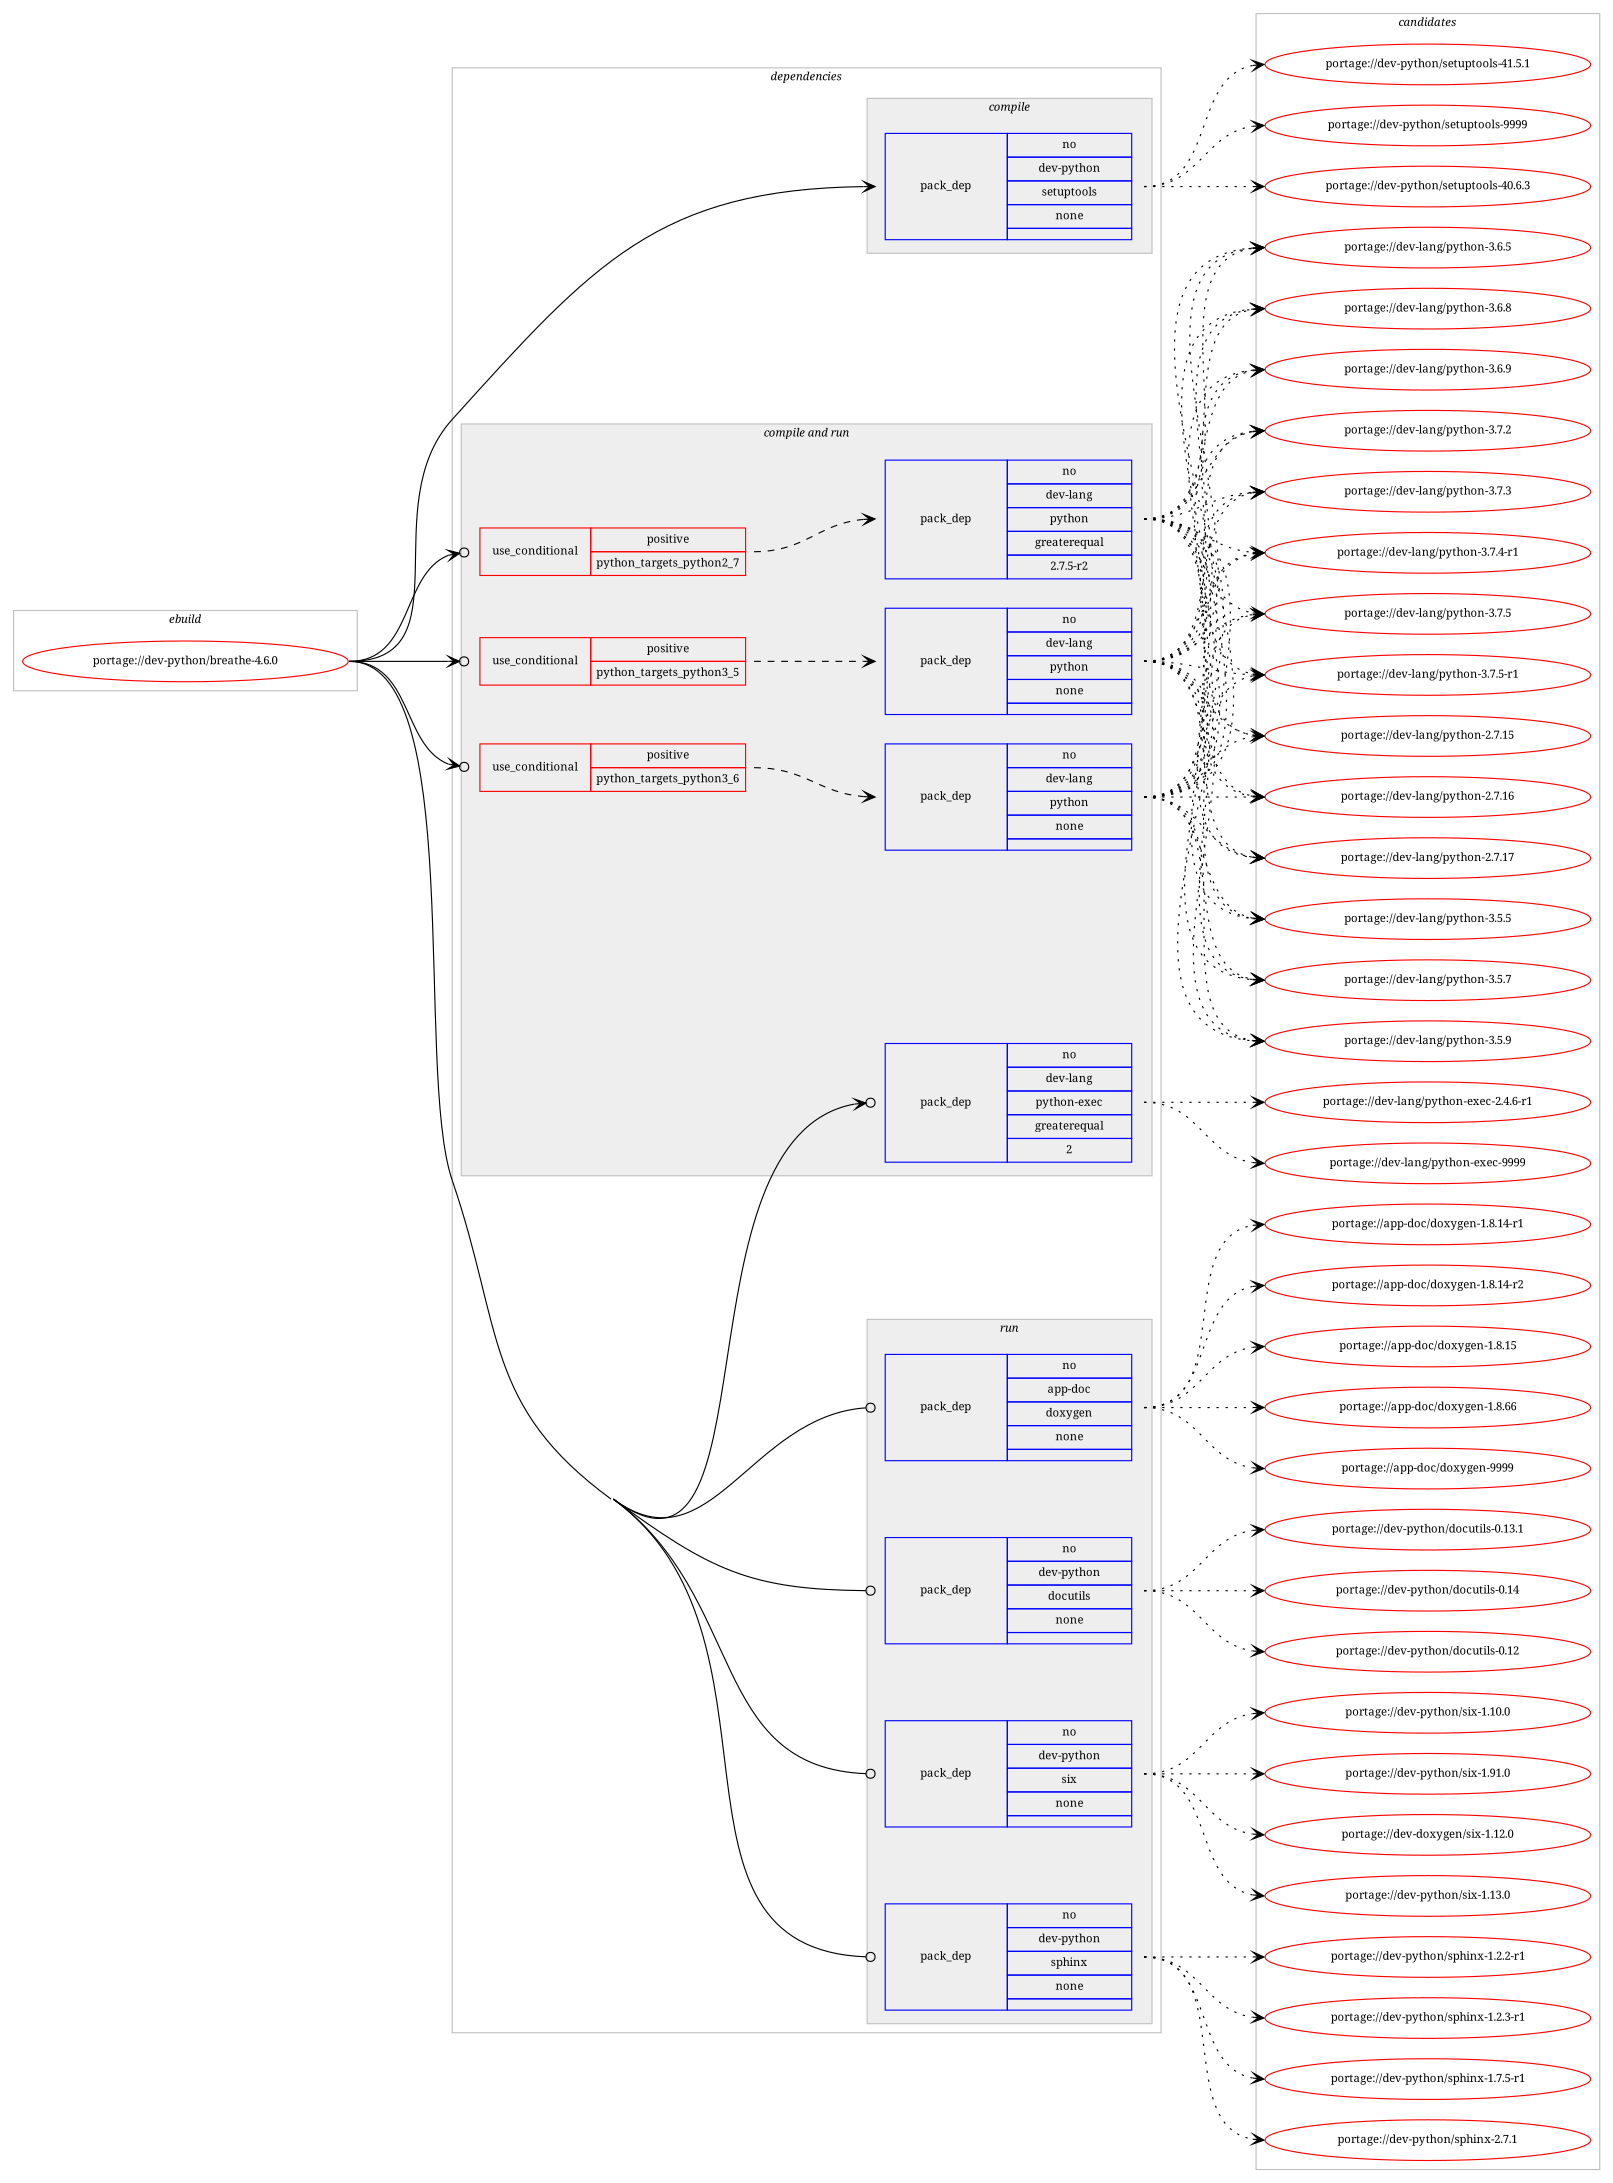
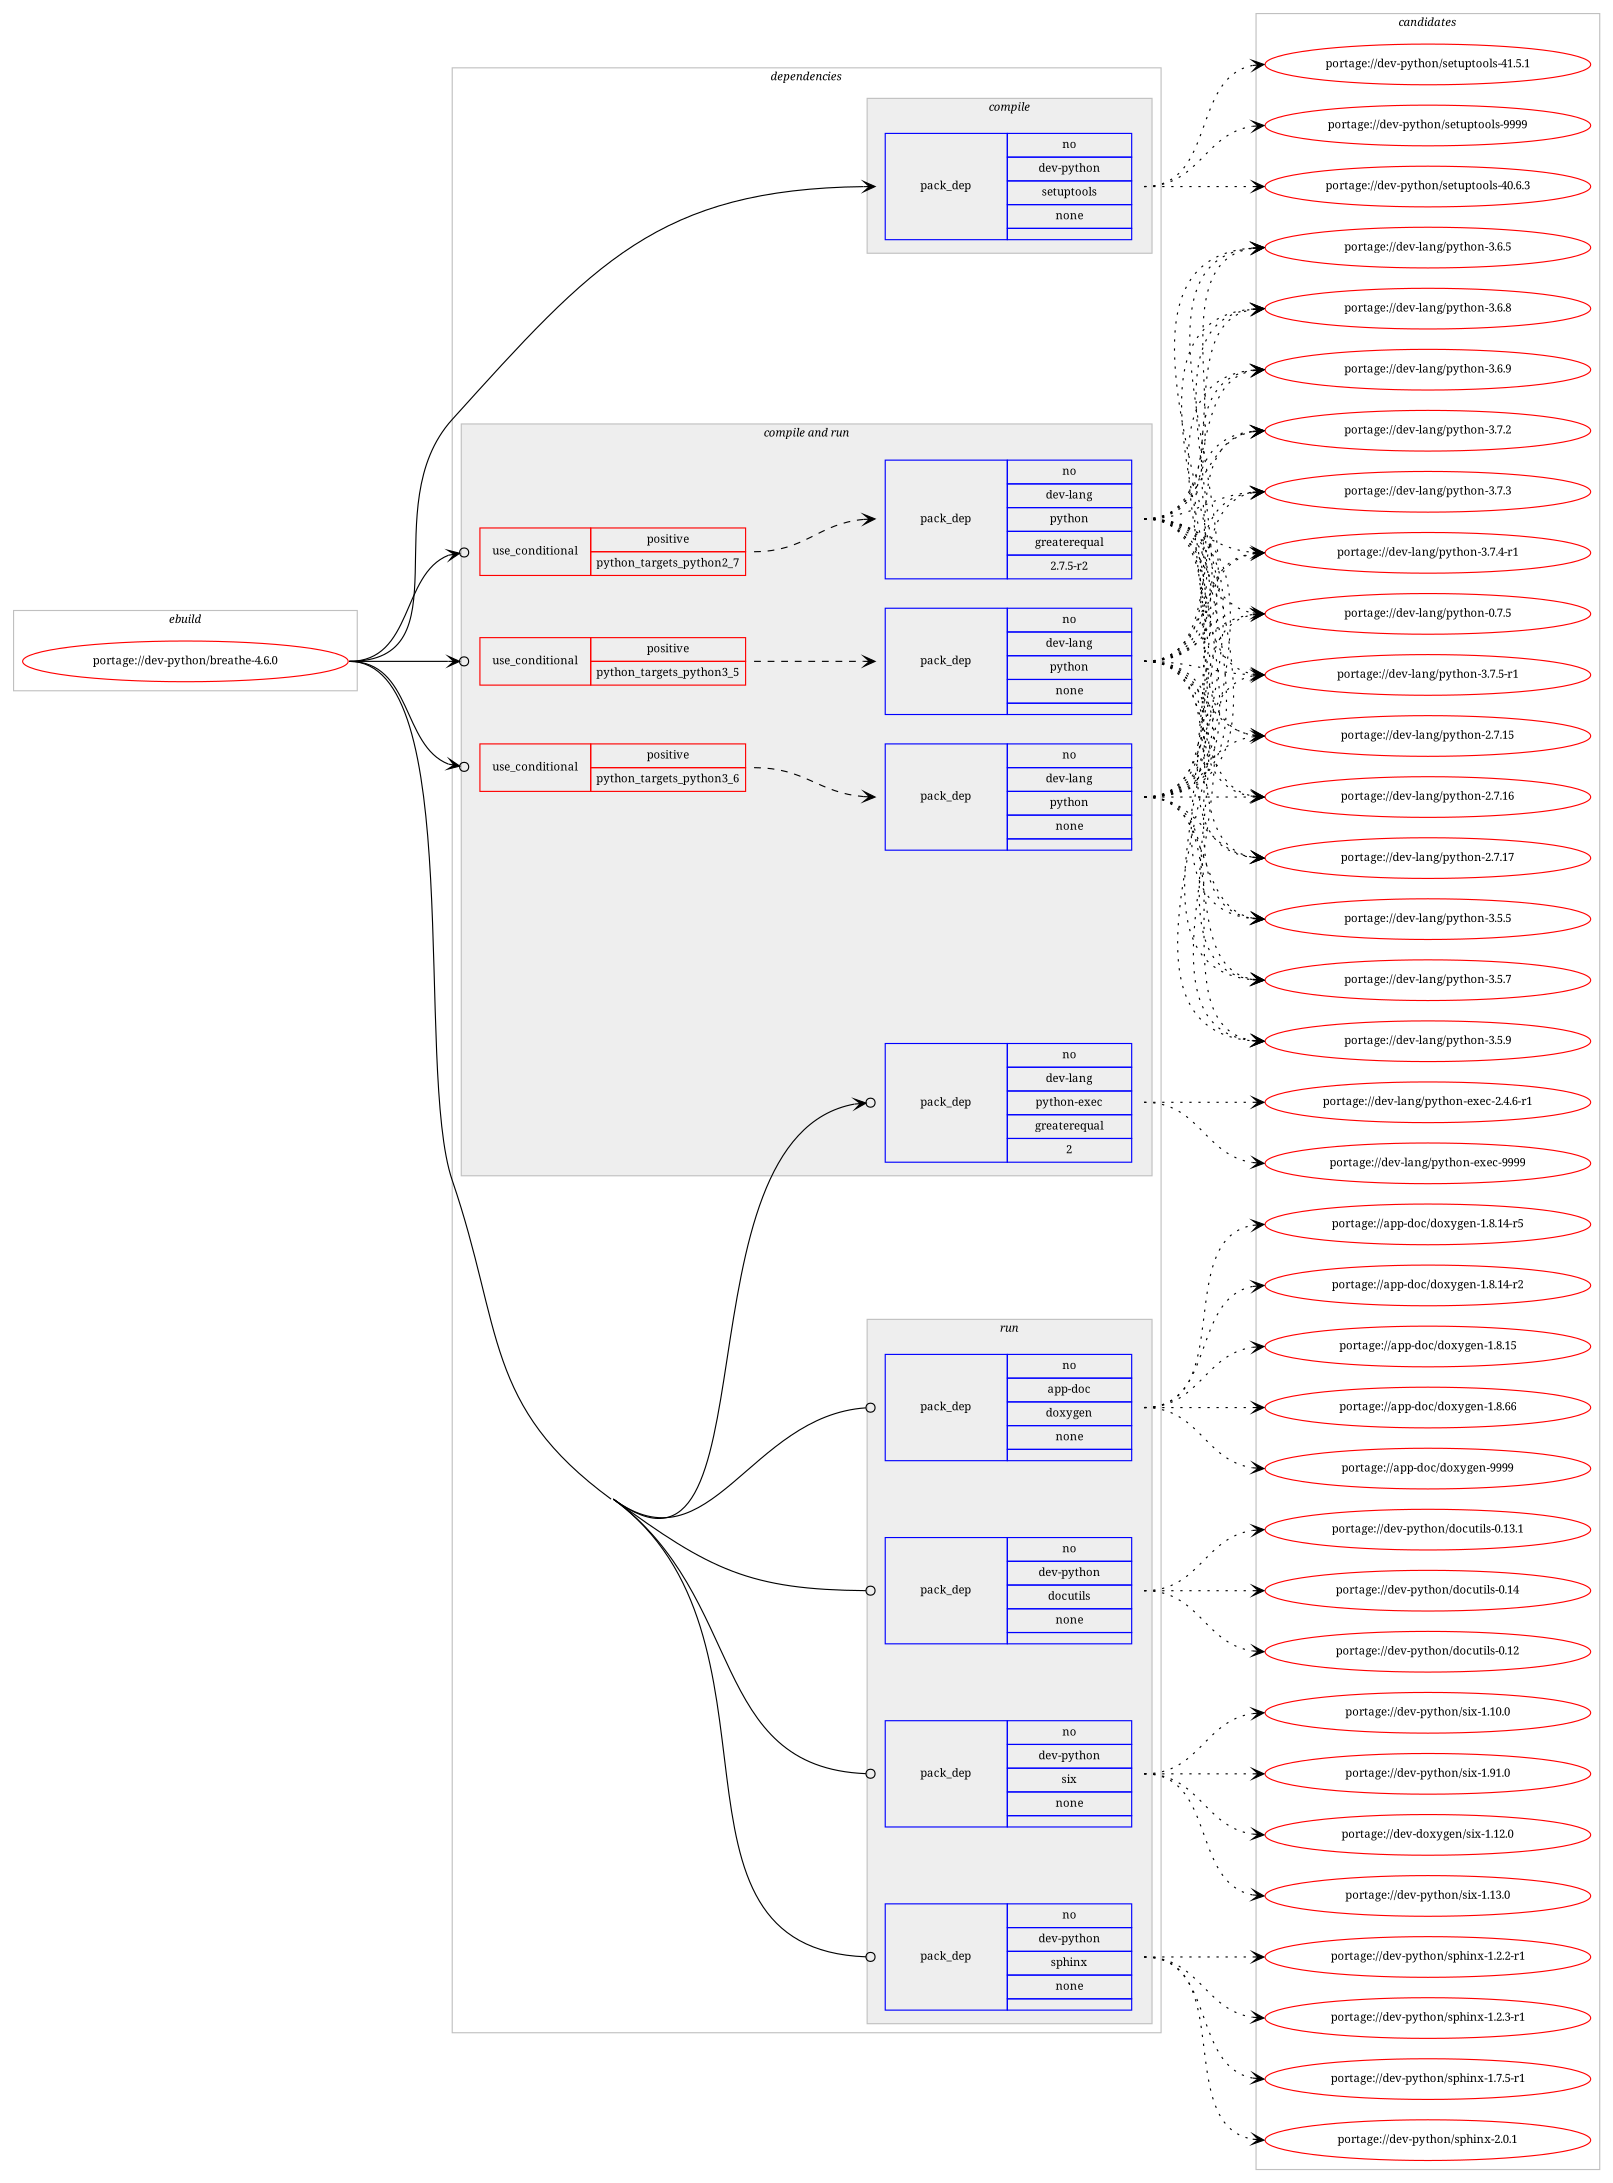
node "portage://dev-lang/python-3.7.5": label "portage://dev-lang/python-3.7.5" -> "portage://dev-lang/python-0.7.5"
node "portage://app-doc/doxygen-1.8.14-r1": label "portage://app-doc/doxygen-1.8.14-r1" -> "portage://app-doc/doxygen-1.8.14-r5"
node "portage://dev-python/sphinx-2.7.1": label "portage://dev-python/sphinx-2.7.1" -> "portage://dev-python/sphinx-2.0.1"
